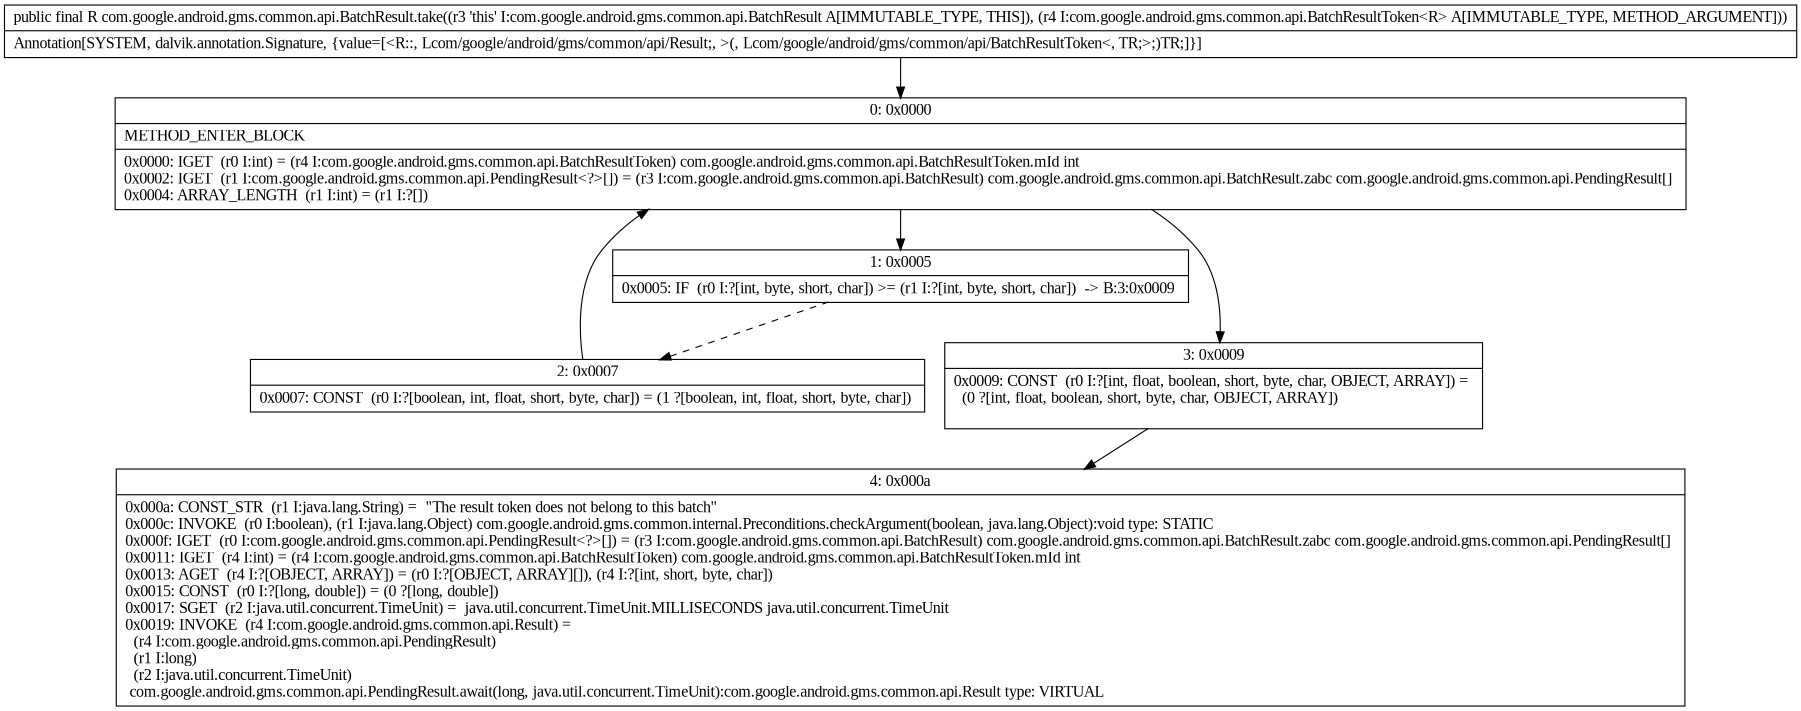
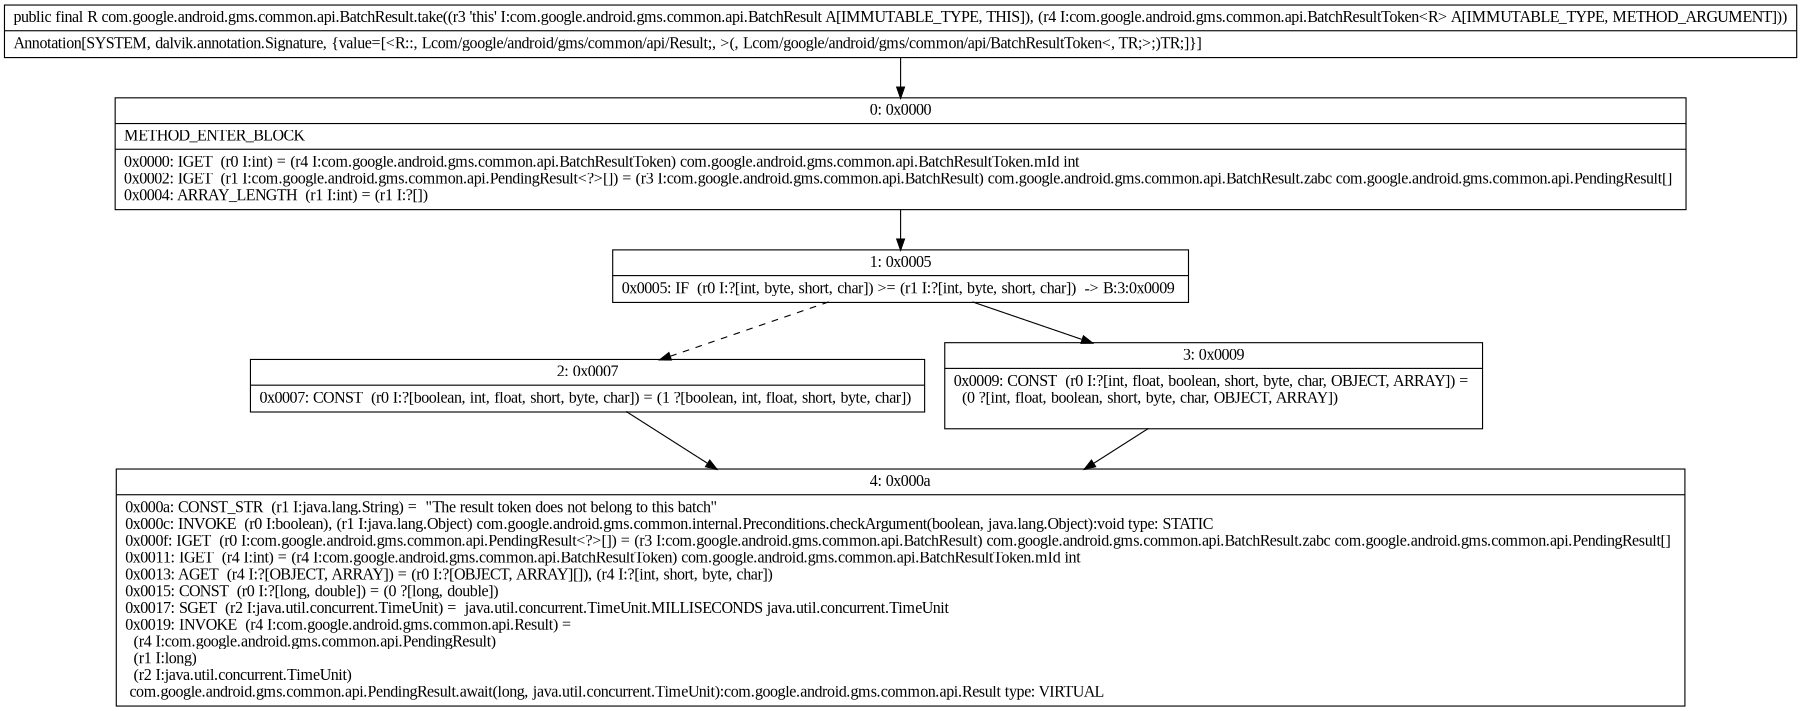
edge "0: 0x0000" -> "3: 0x0009": now "1: 0x0005" -> "3: 0x0009"
edge "2: 0x0007" -> "0: 0x0000": now "2: 0x0007" -> "4: 0x000a"
